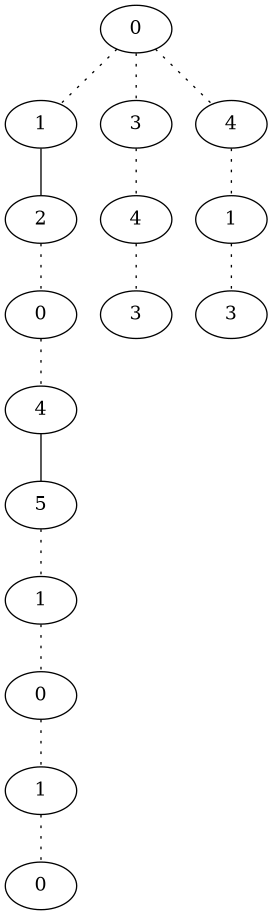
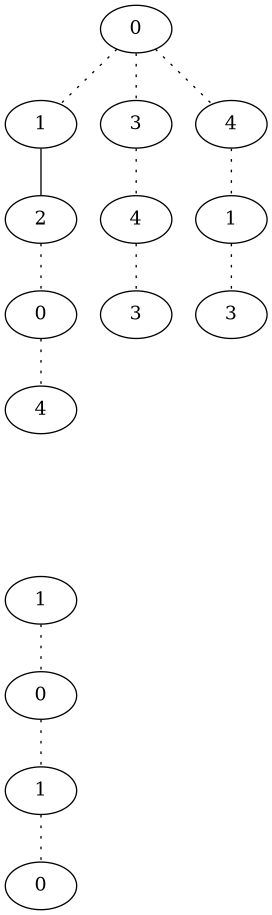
node "5": removed
